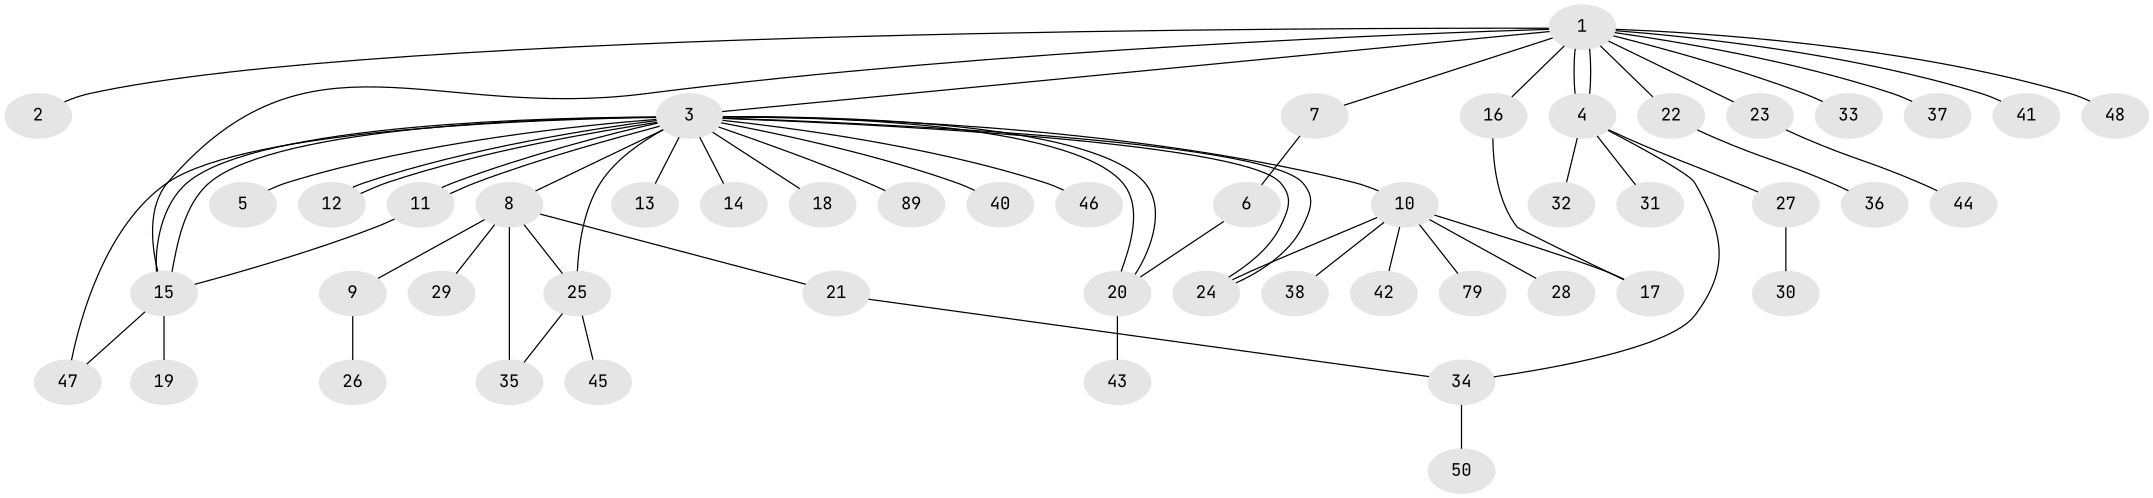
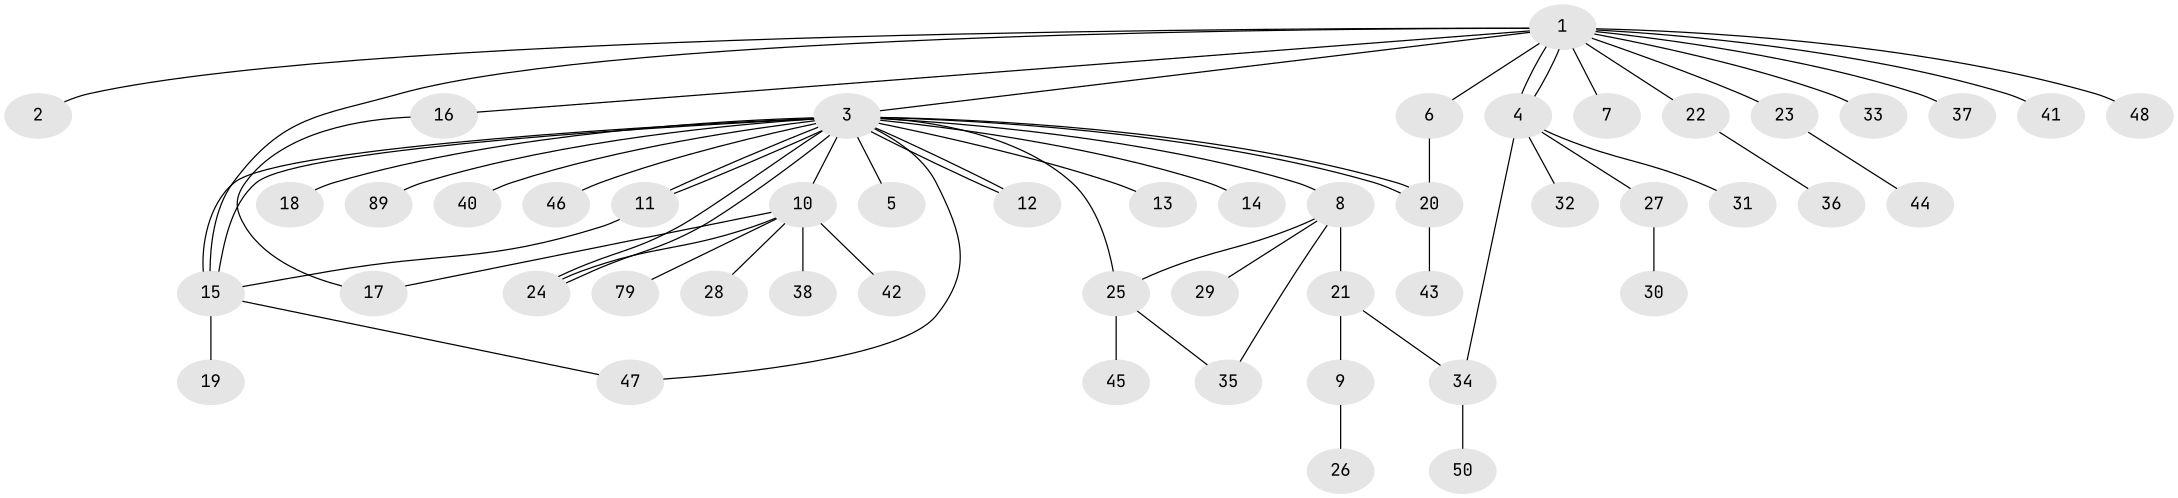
edge "7" -- "6": now "1" -- "6"
edge "8" -- "9": now "21" -- "9"
